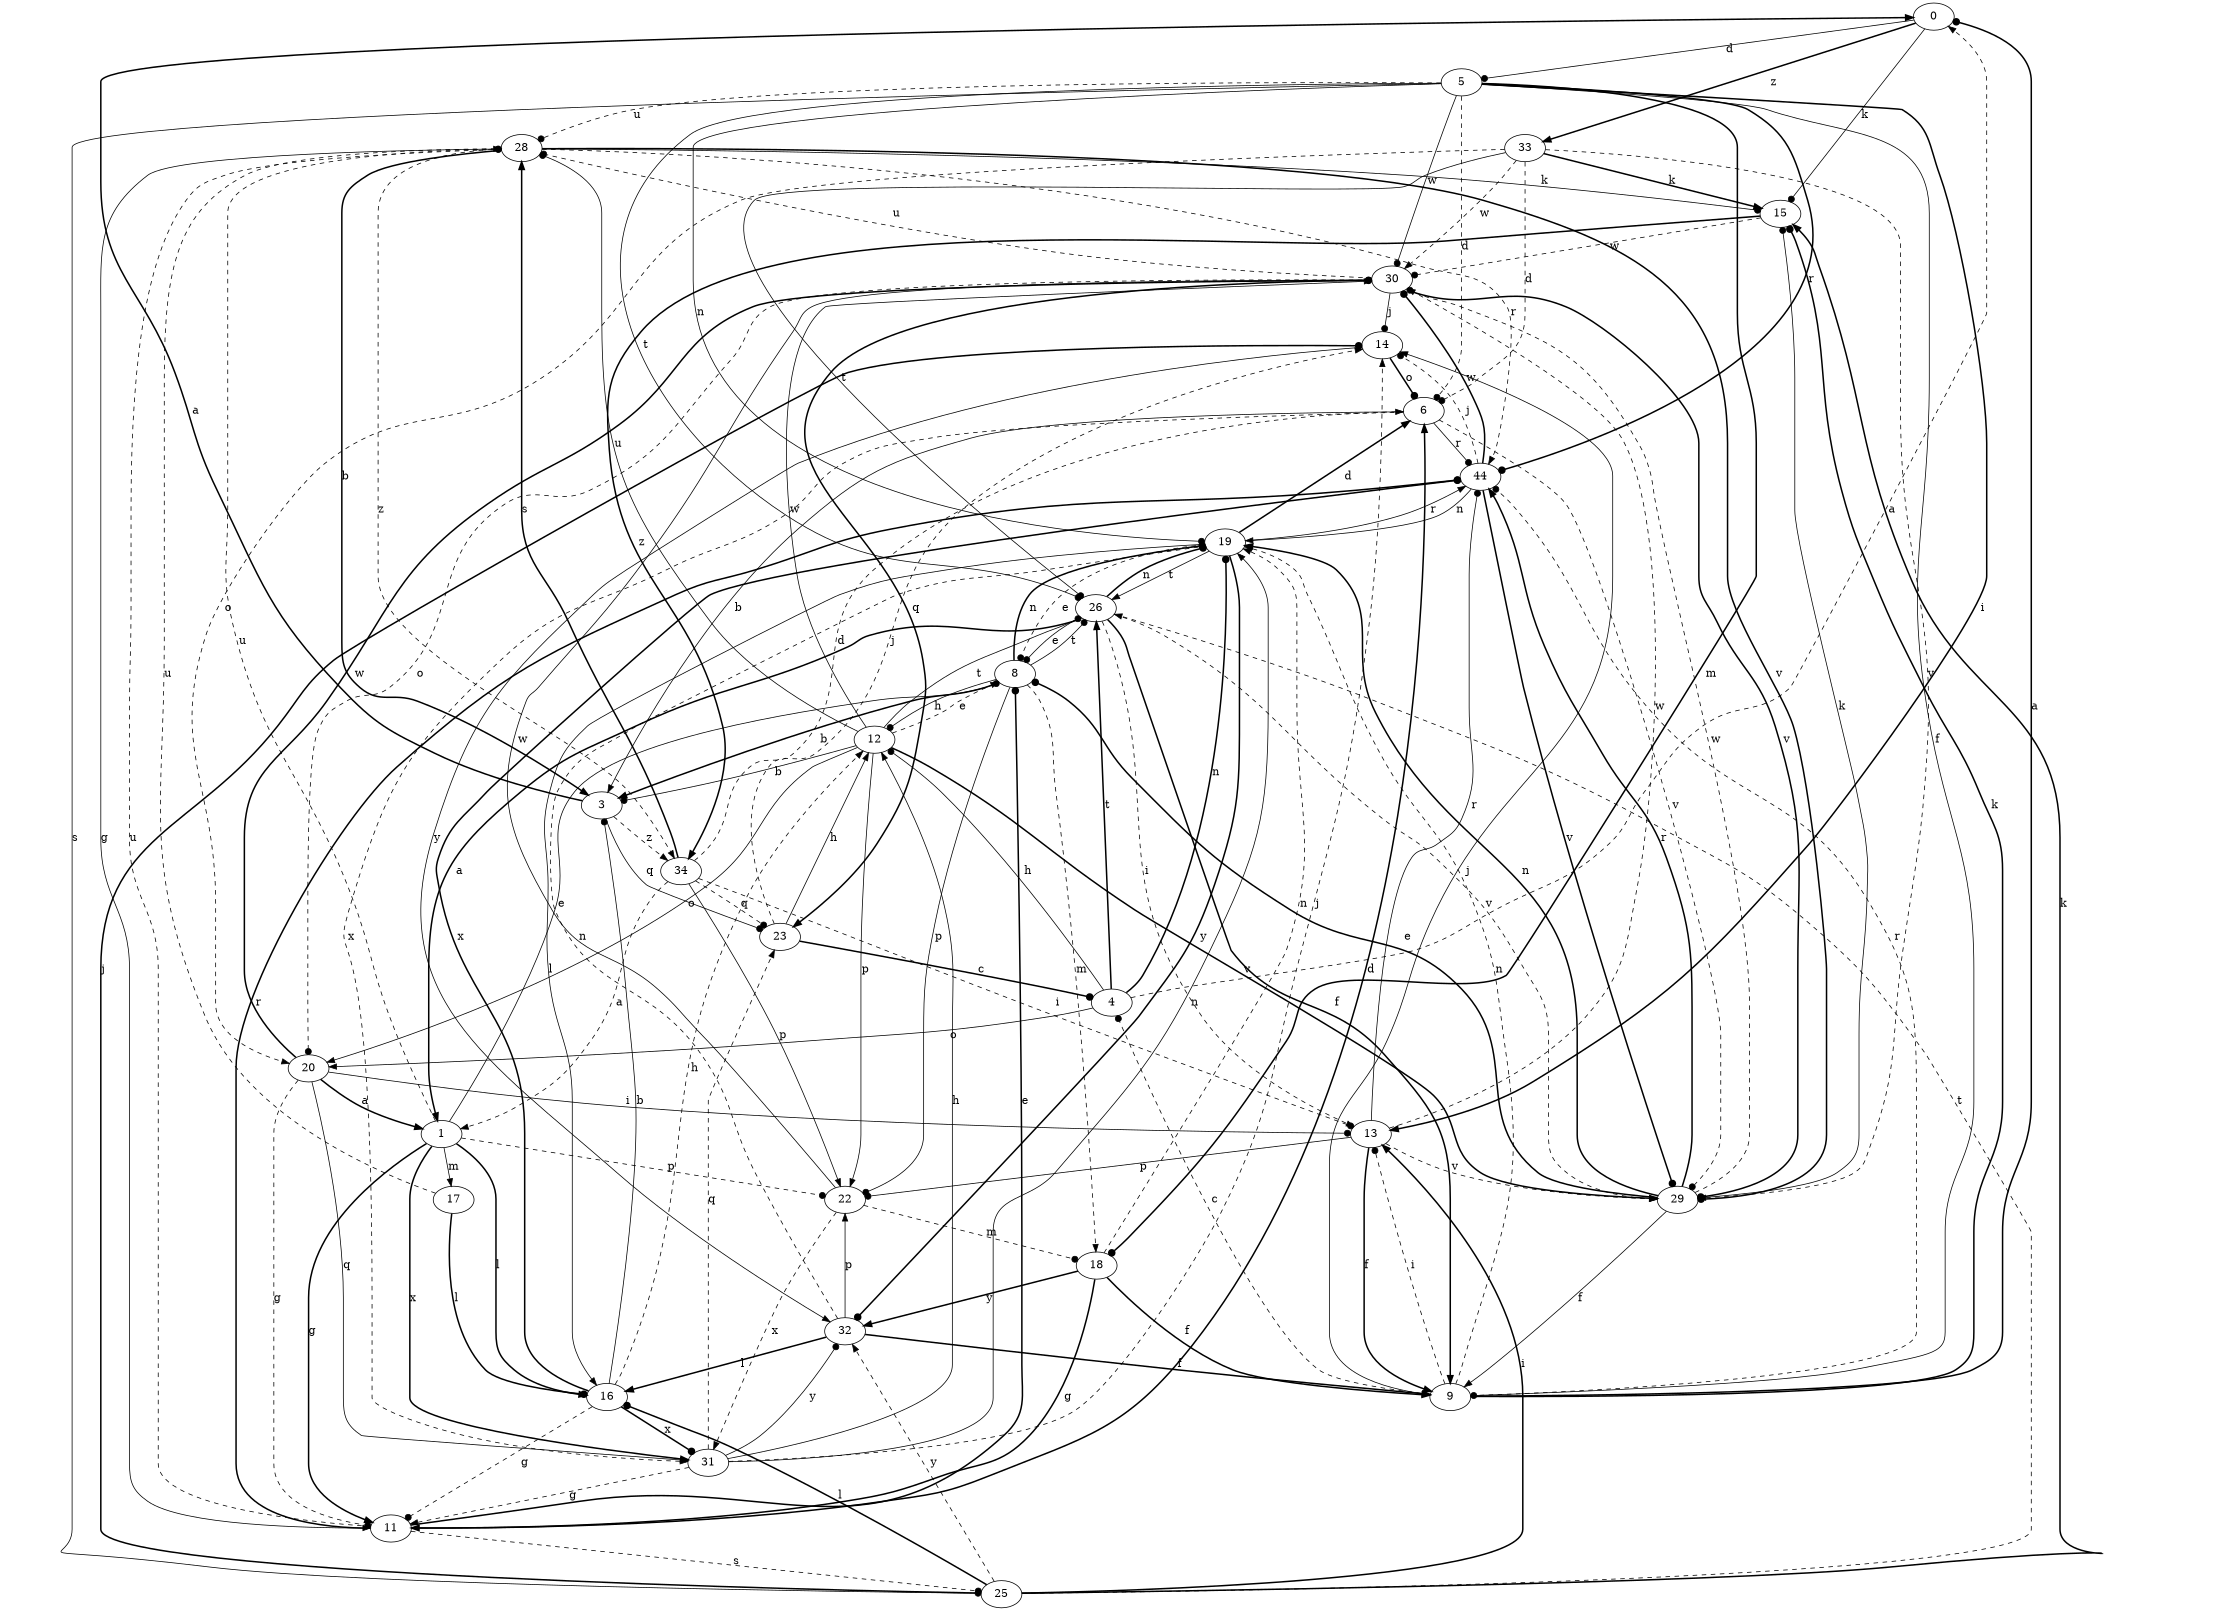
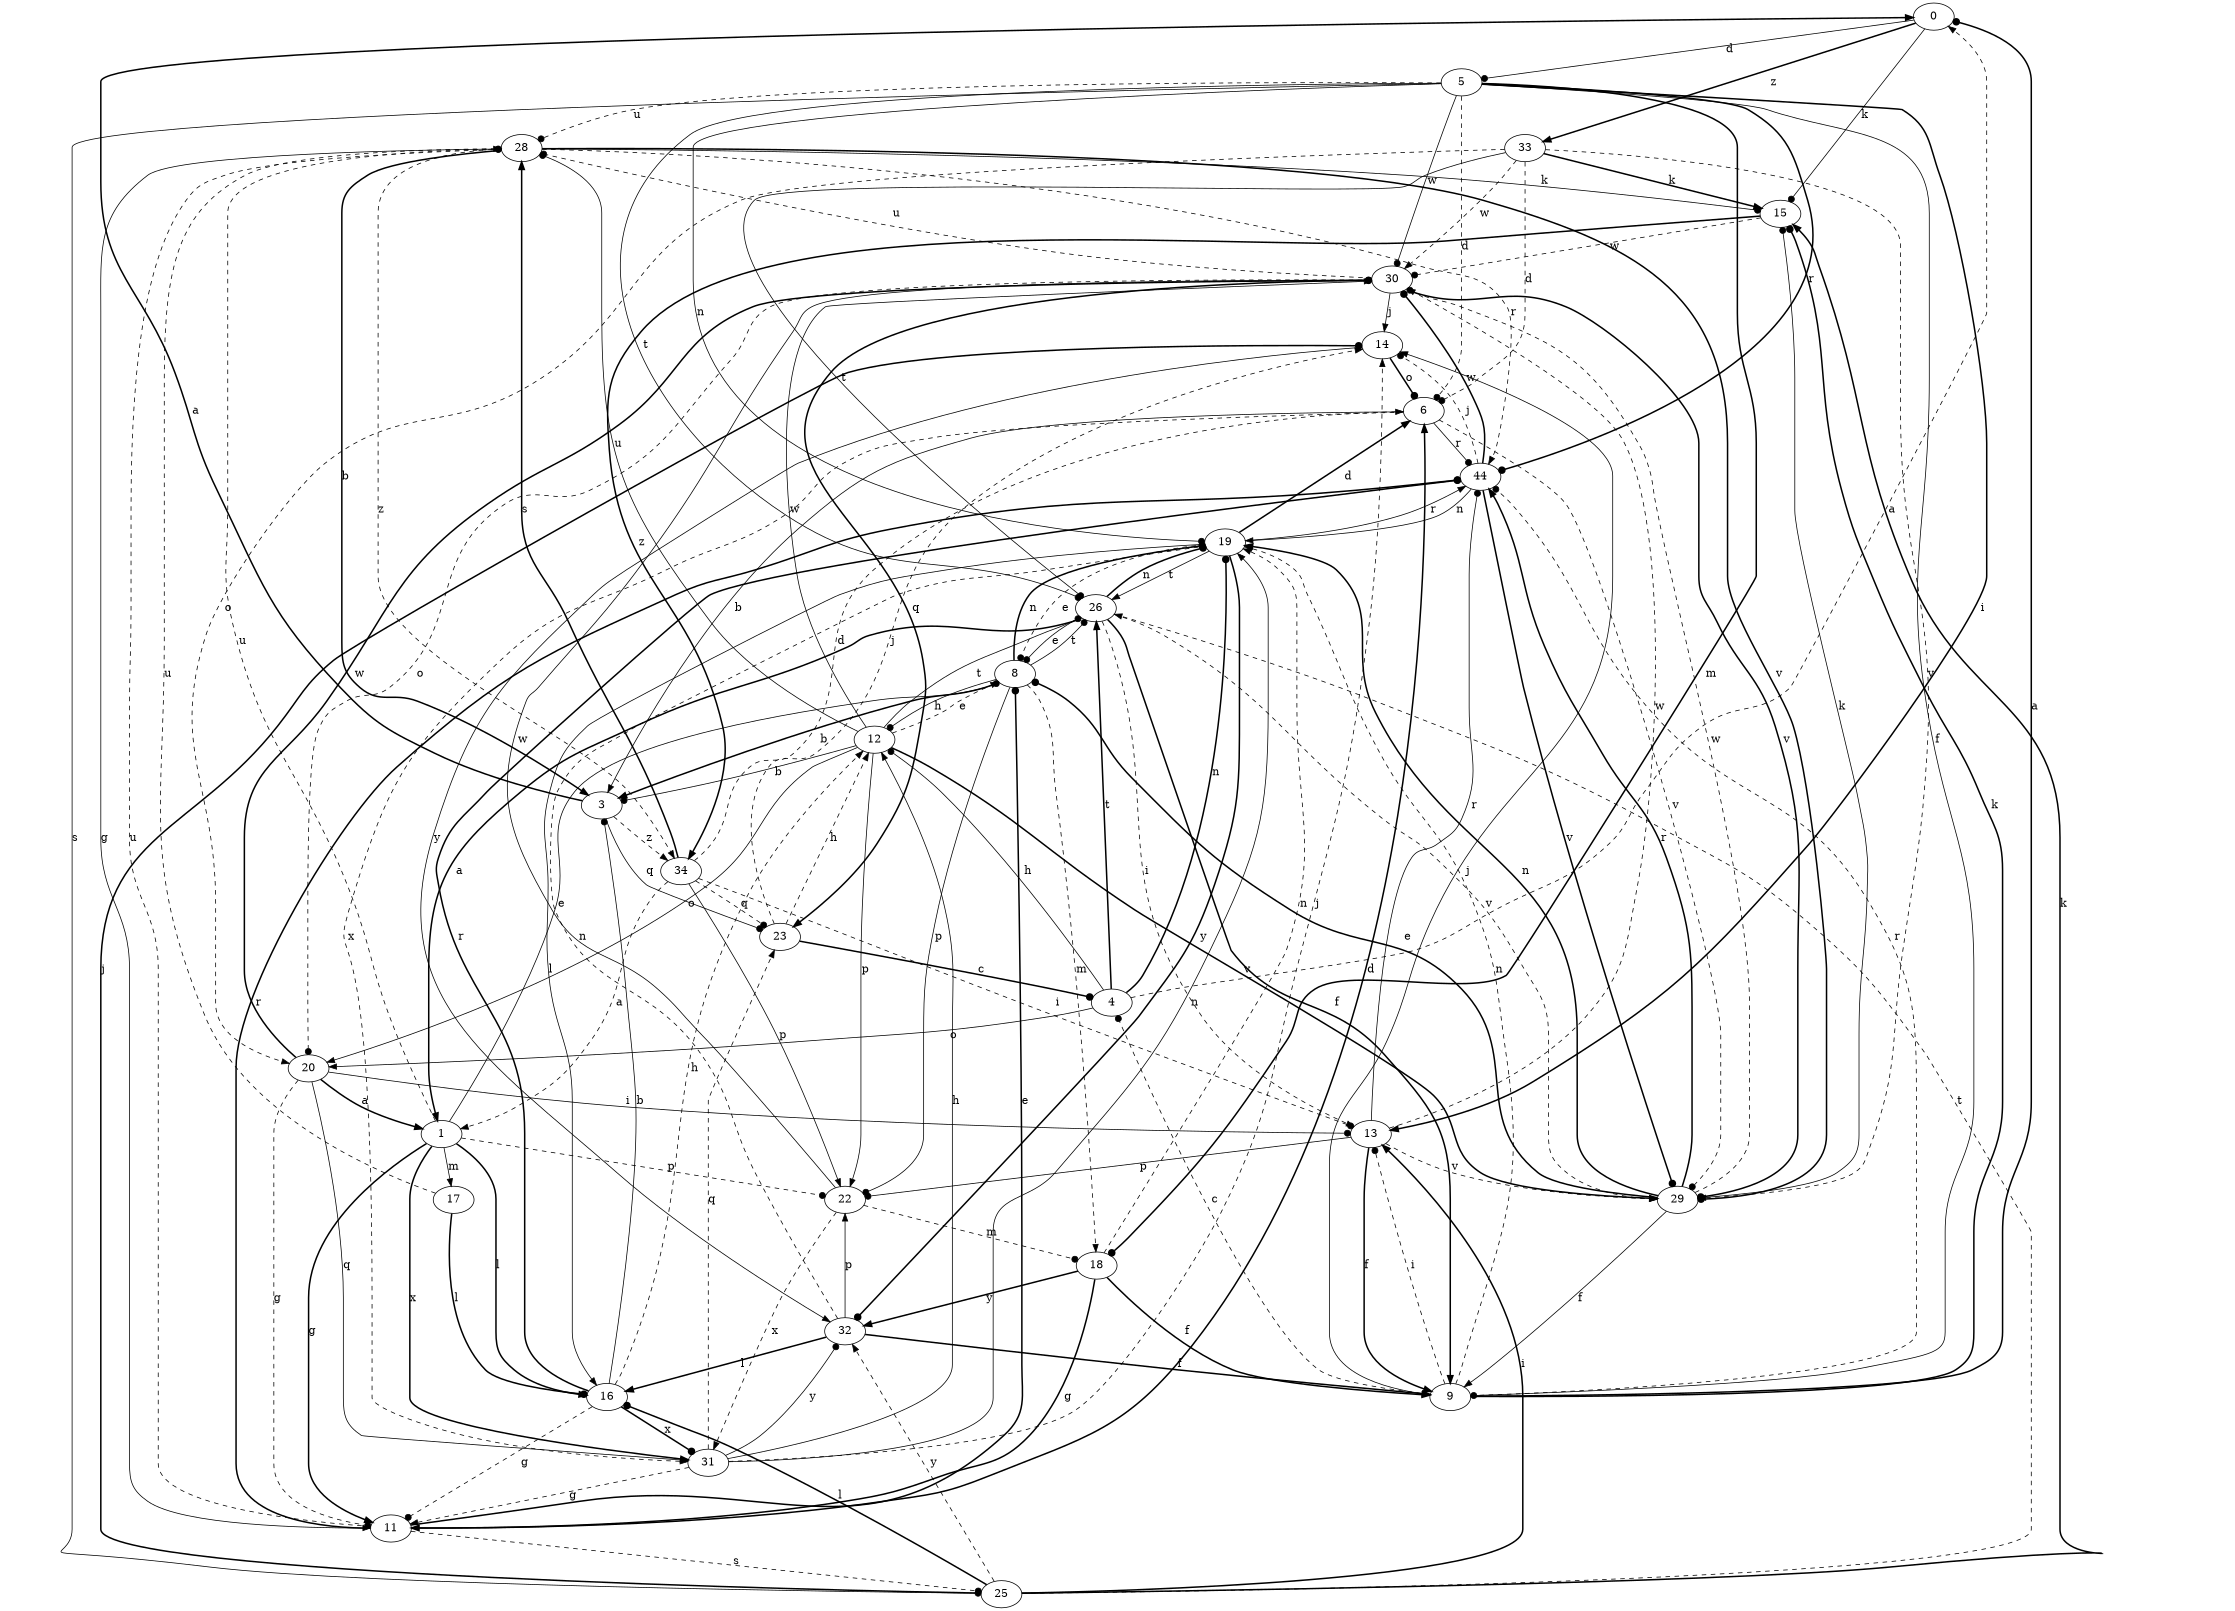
edge "30" -> "14": arrowhead dot -> normal
edge "23" -> "12": style solid -> dashed
edge "16" -> "44": label "x" -> "r"
